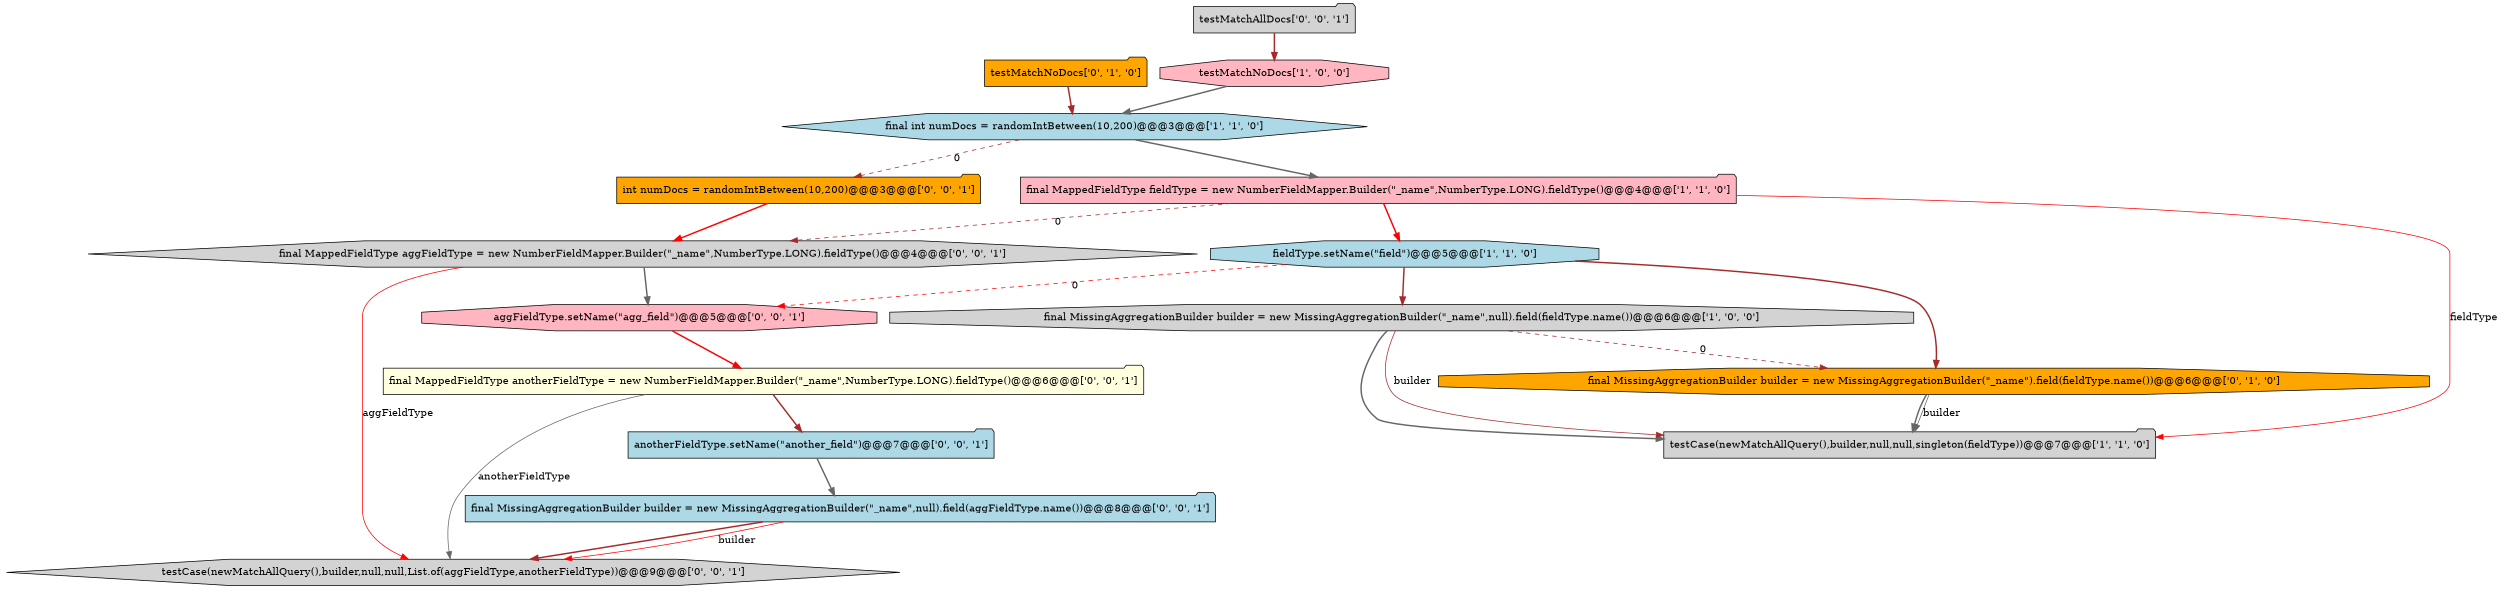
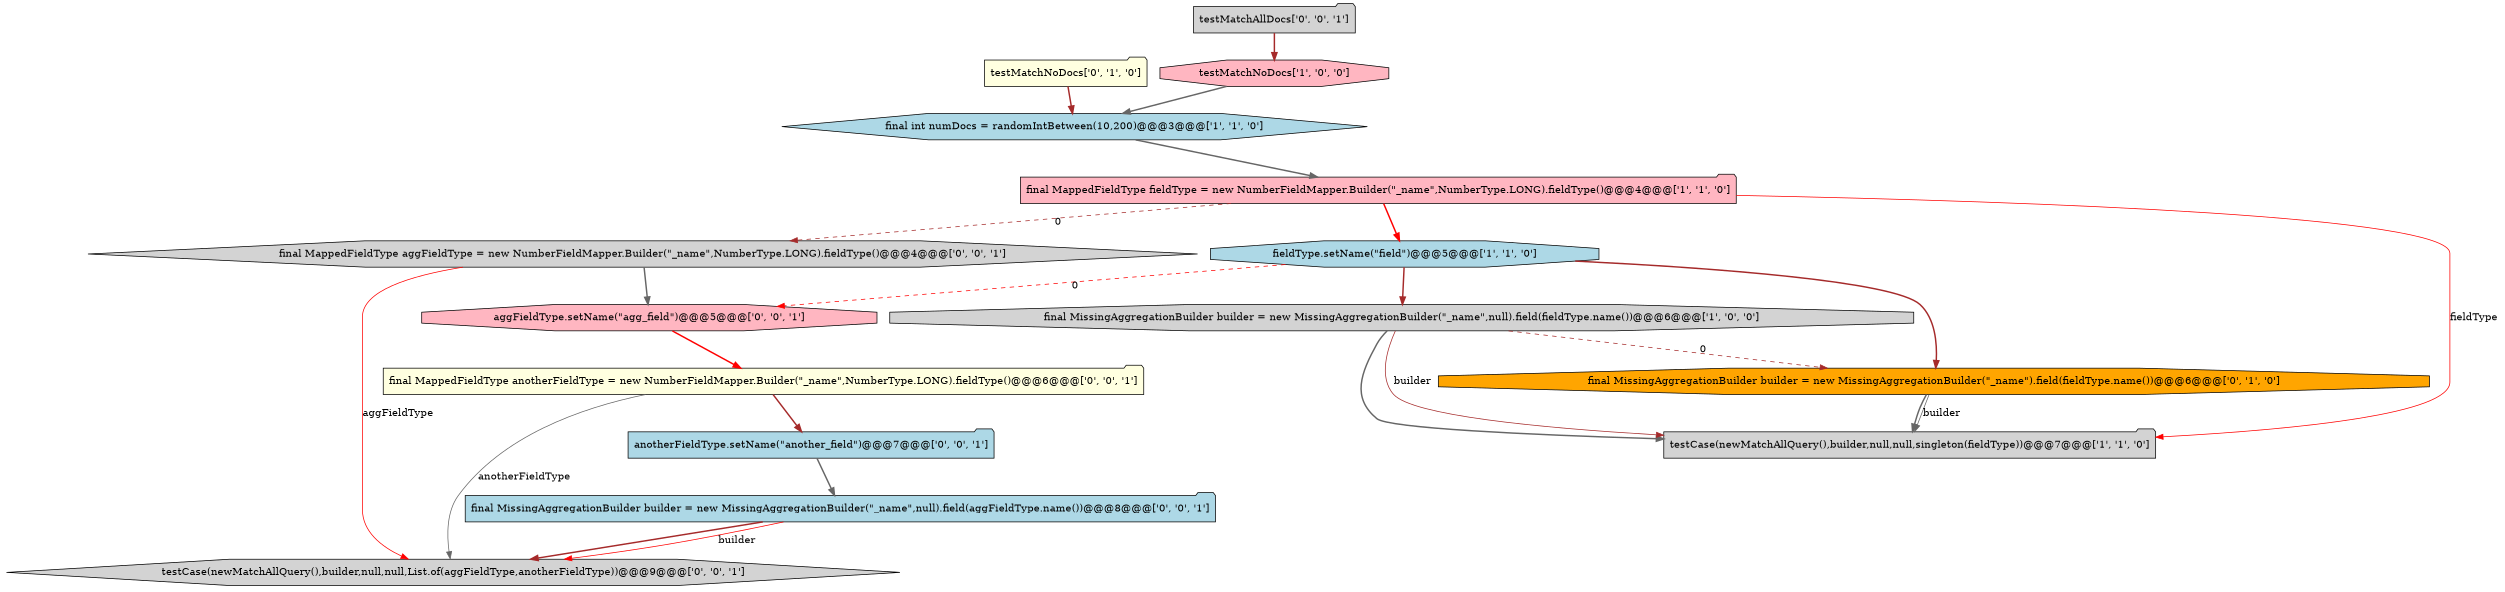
node "testMatchNoDocs['0', '1', '0']": fillcolor orange -> lightyellow
node "int numDocs = randomIntBetween(10,200)@@@3@@@['0', '0', '1']": removed
